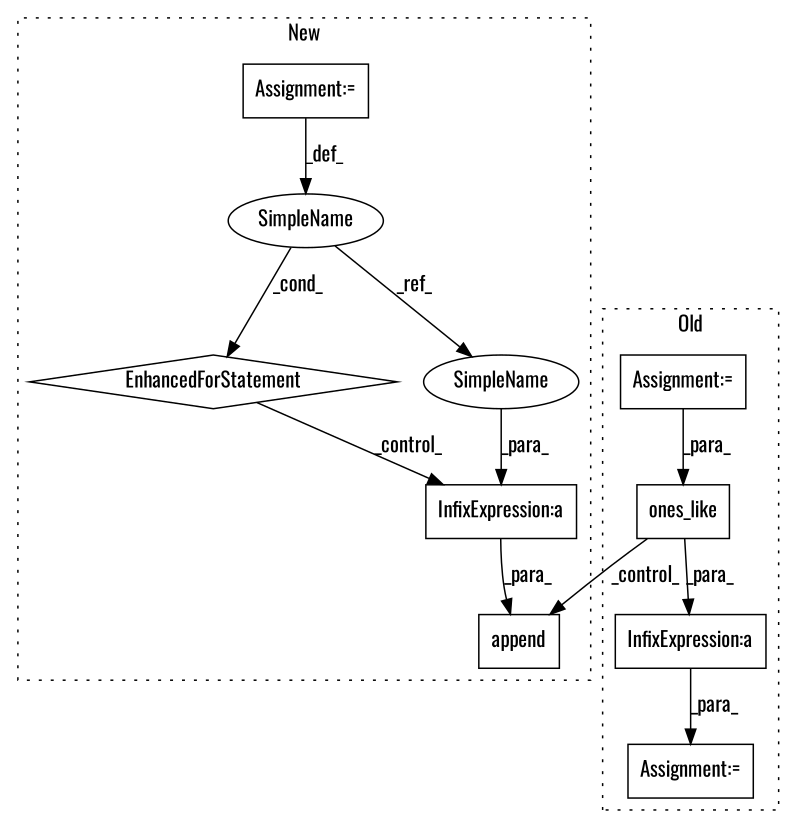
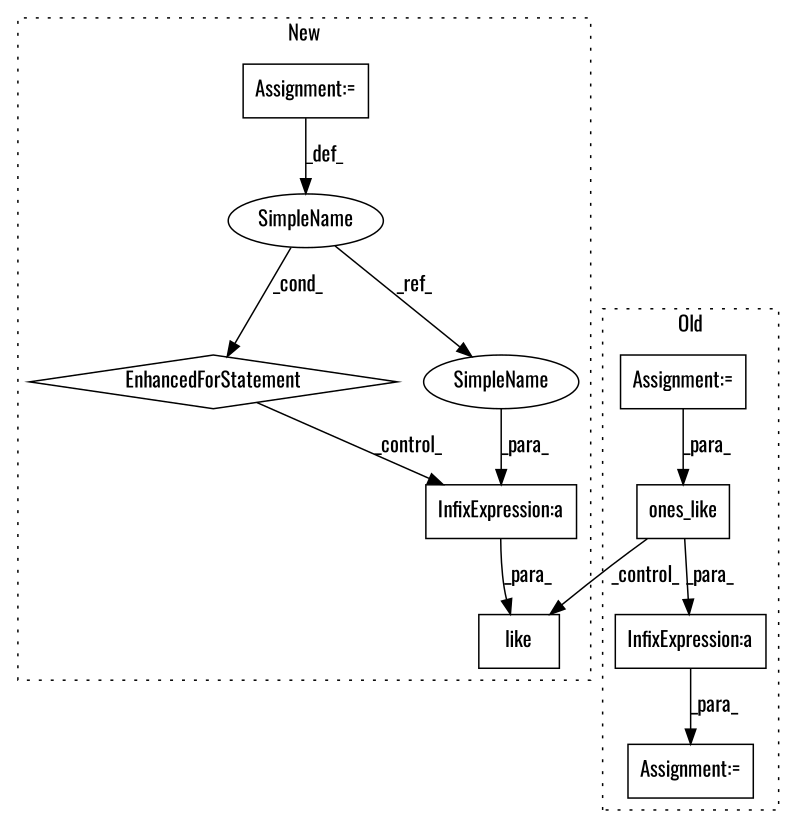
node "append": label "append" -> "like"
